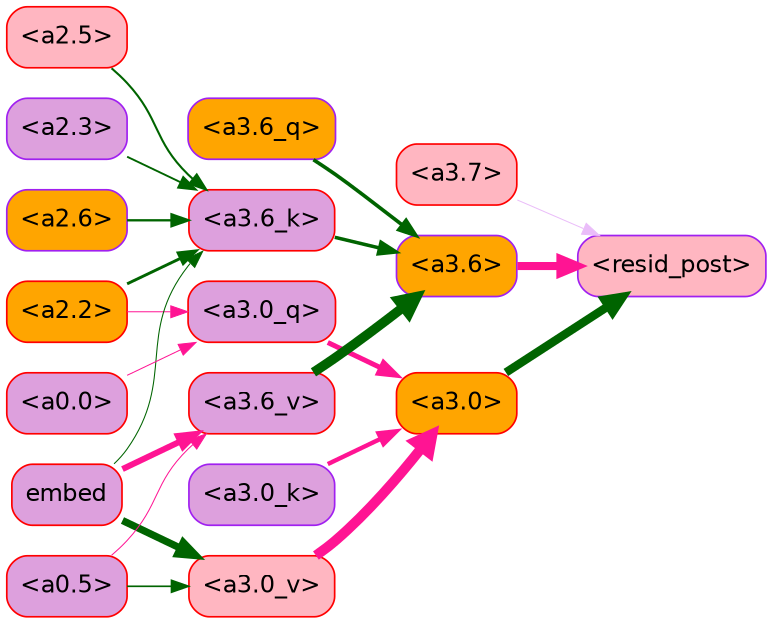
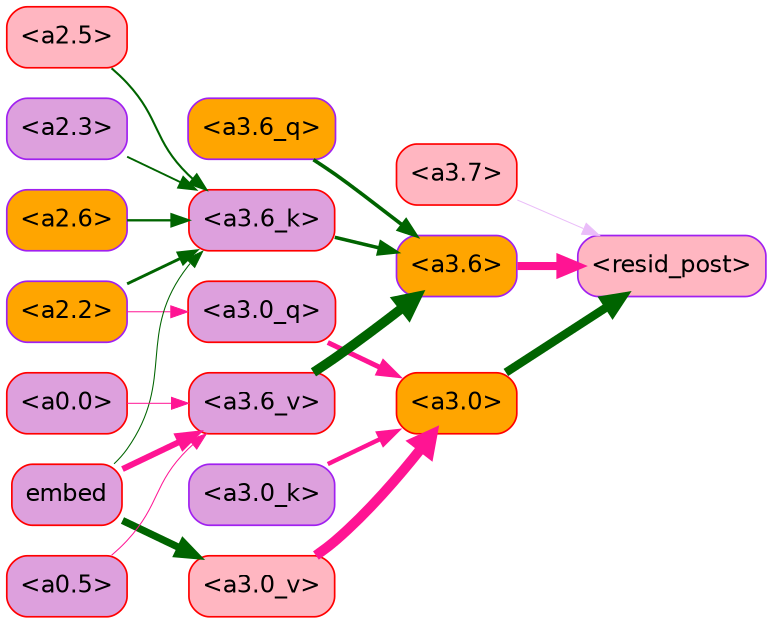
node "<a2.2>": color red -> purple
edge "<a0.0>" -> "<a3.0_q>": now "<a0.0>" -> "<a3.6_v>"
edge "<a0.5>" -> "<a3.0_v>": removed
